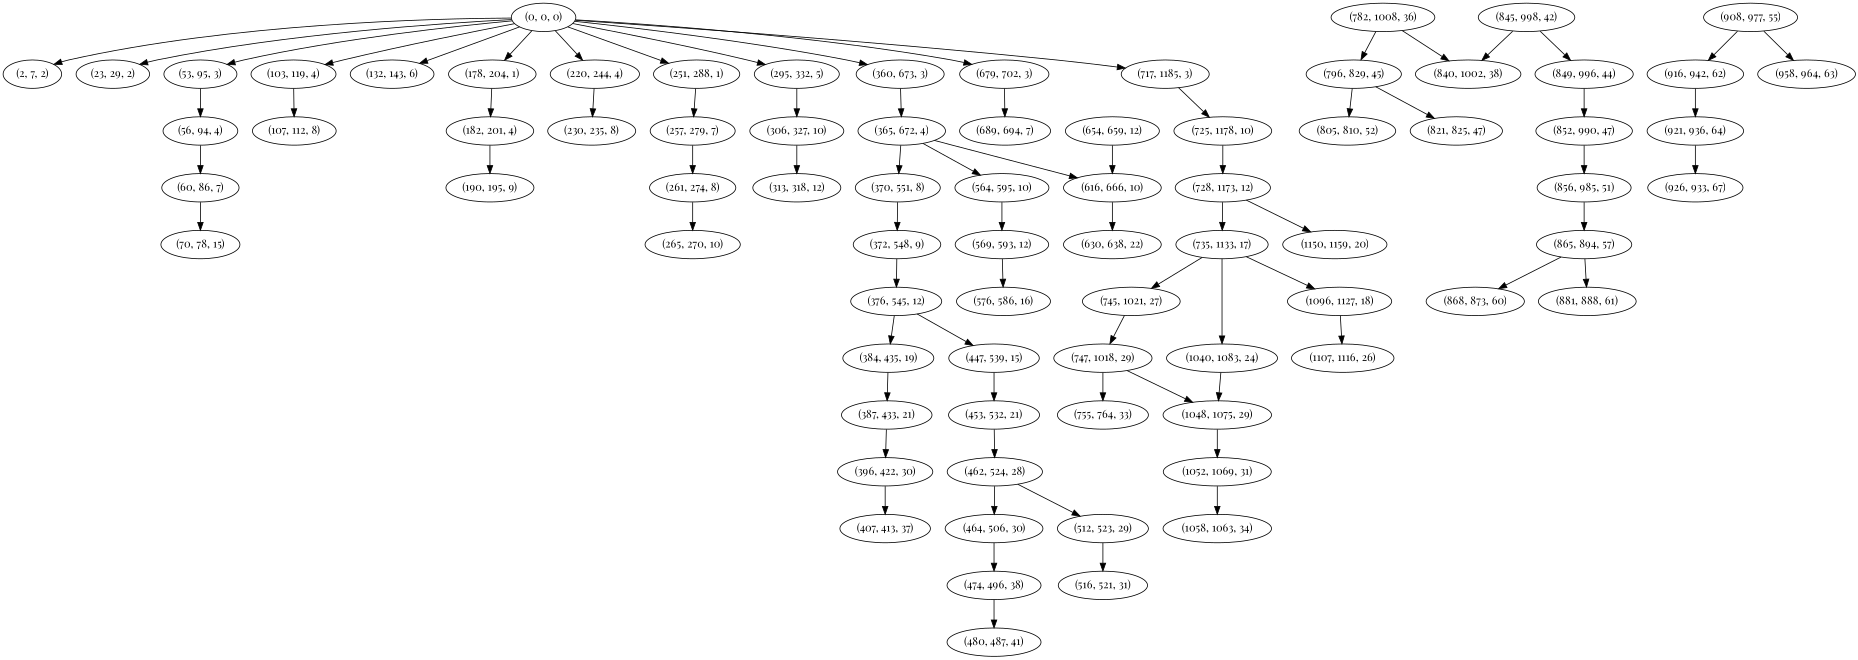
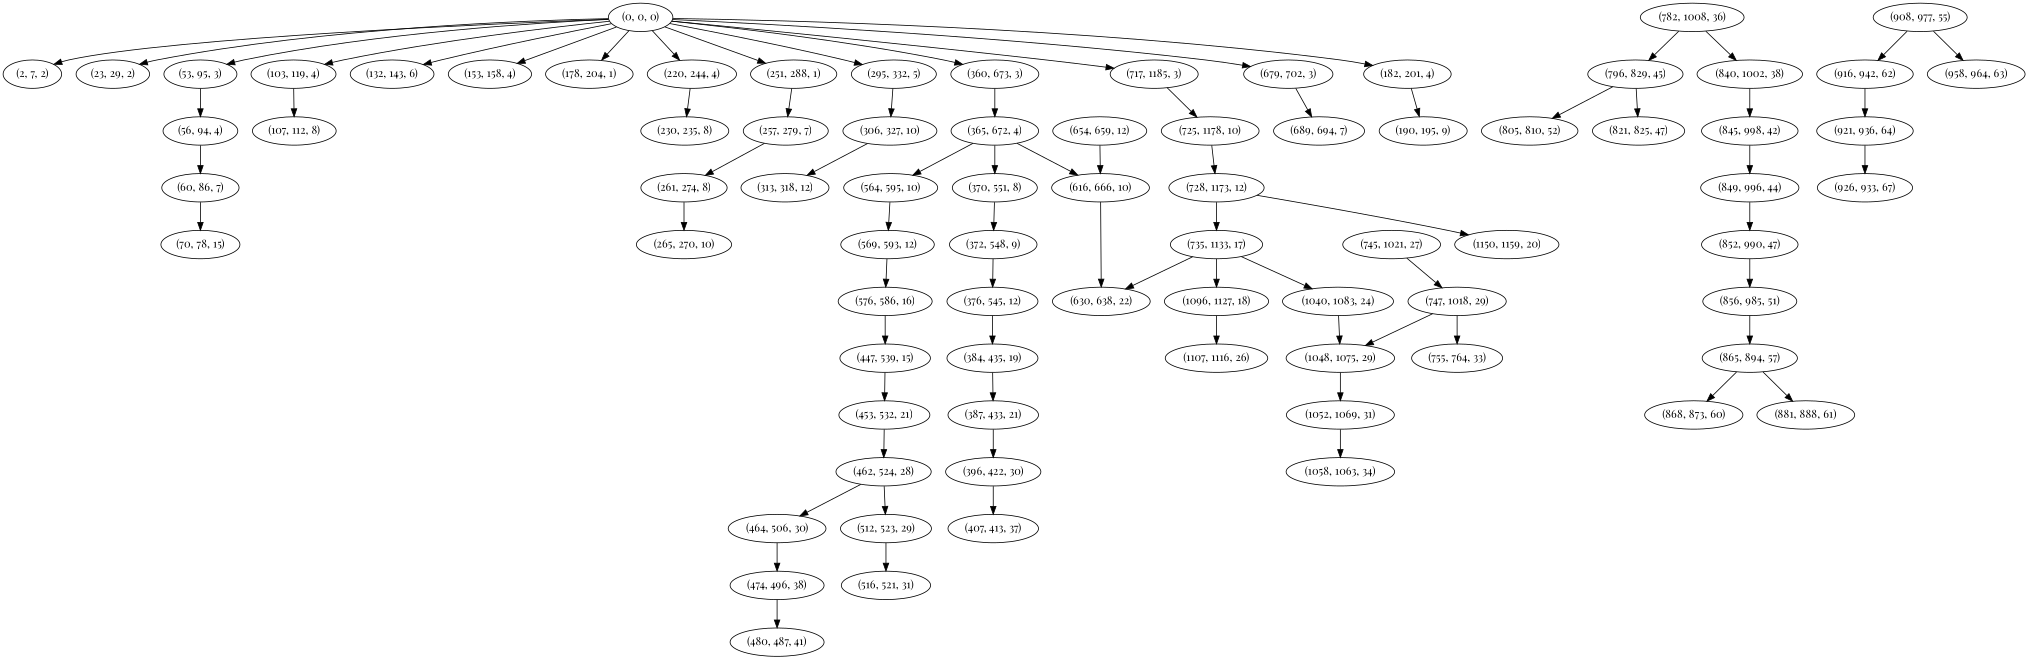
edge "(845, 998, 42)" -> "(840, 1002, 38)": reversed
node "(153, 158, 4)": added
edge "(178, 204, 1)" -> "(182, 201, 4)": now "(0, 0, 0)" -> "(182, 201, 4)"
edge "(735, 1133, 17)" -> "(745, 1021, 27)": now "(735, 1133, 17)" -> "(630, 638, 22)"
edge "(376, 545, 12)" -> "(447, 539, 15)": now "(576, 586, 16)" -> "(447, 539, 15)"
